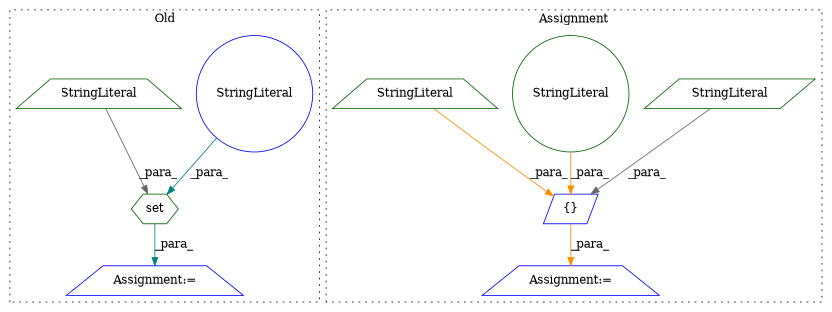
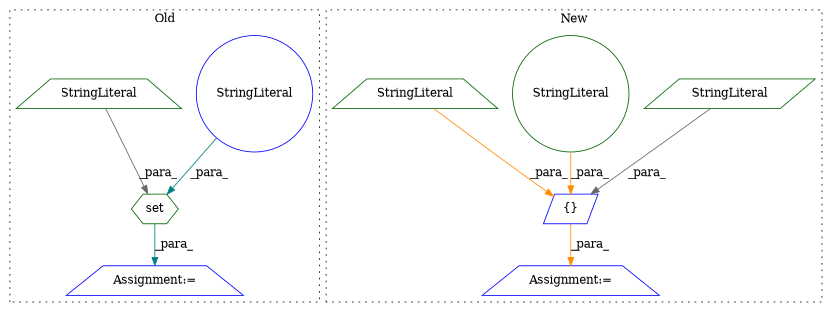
cluster "Assignment": label "Assignment" -> "New"
